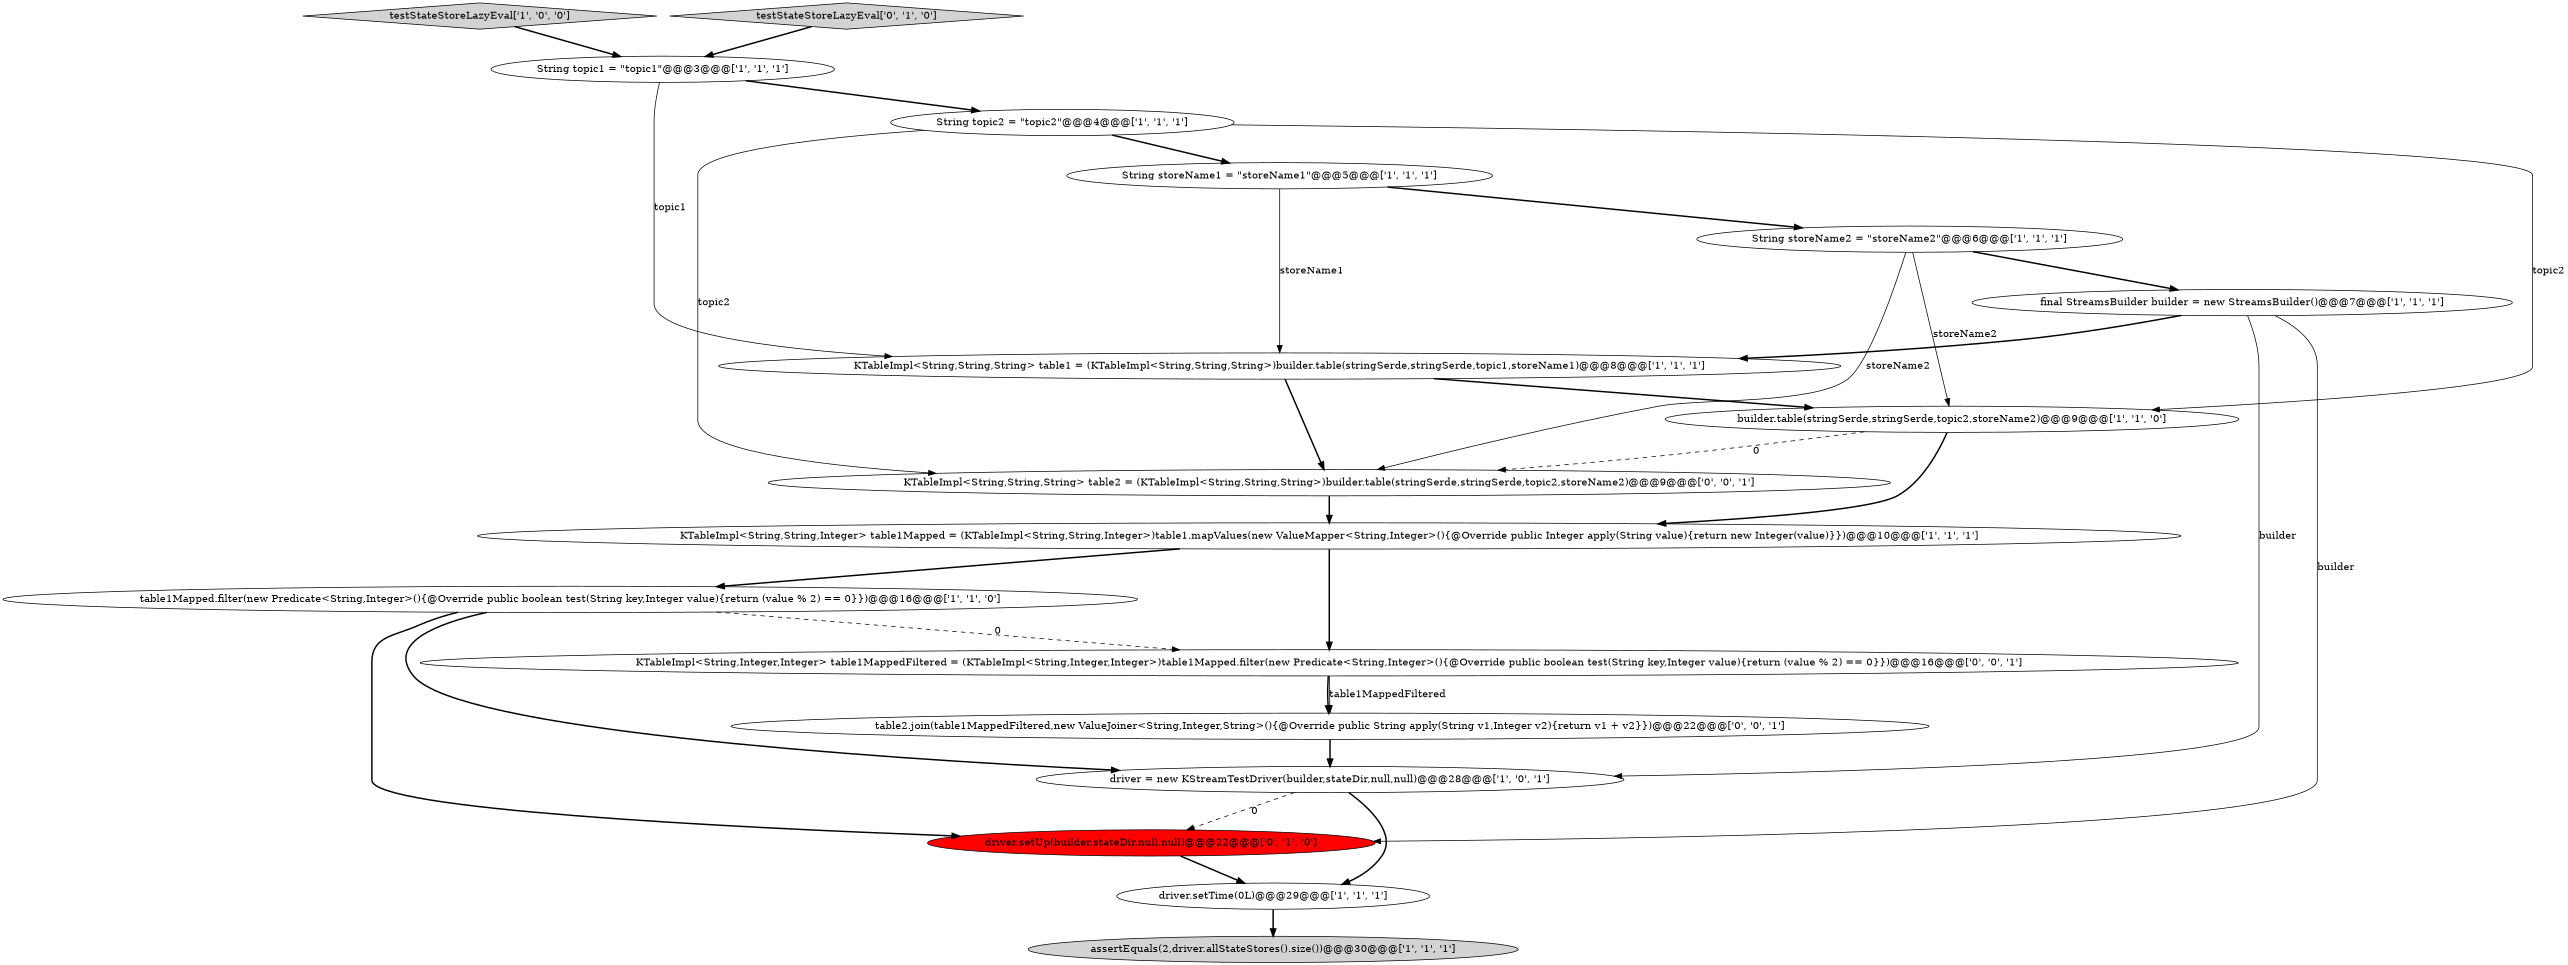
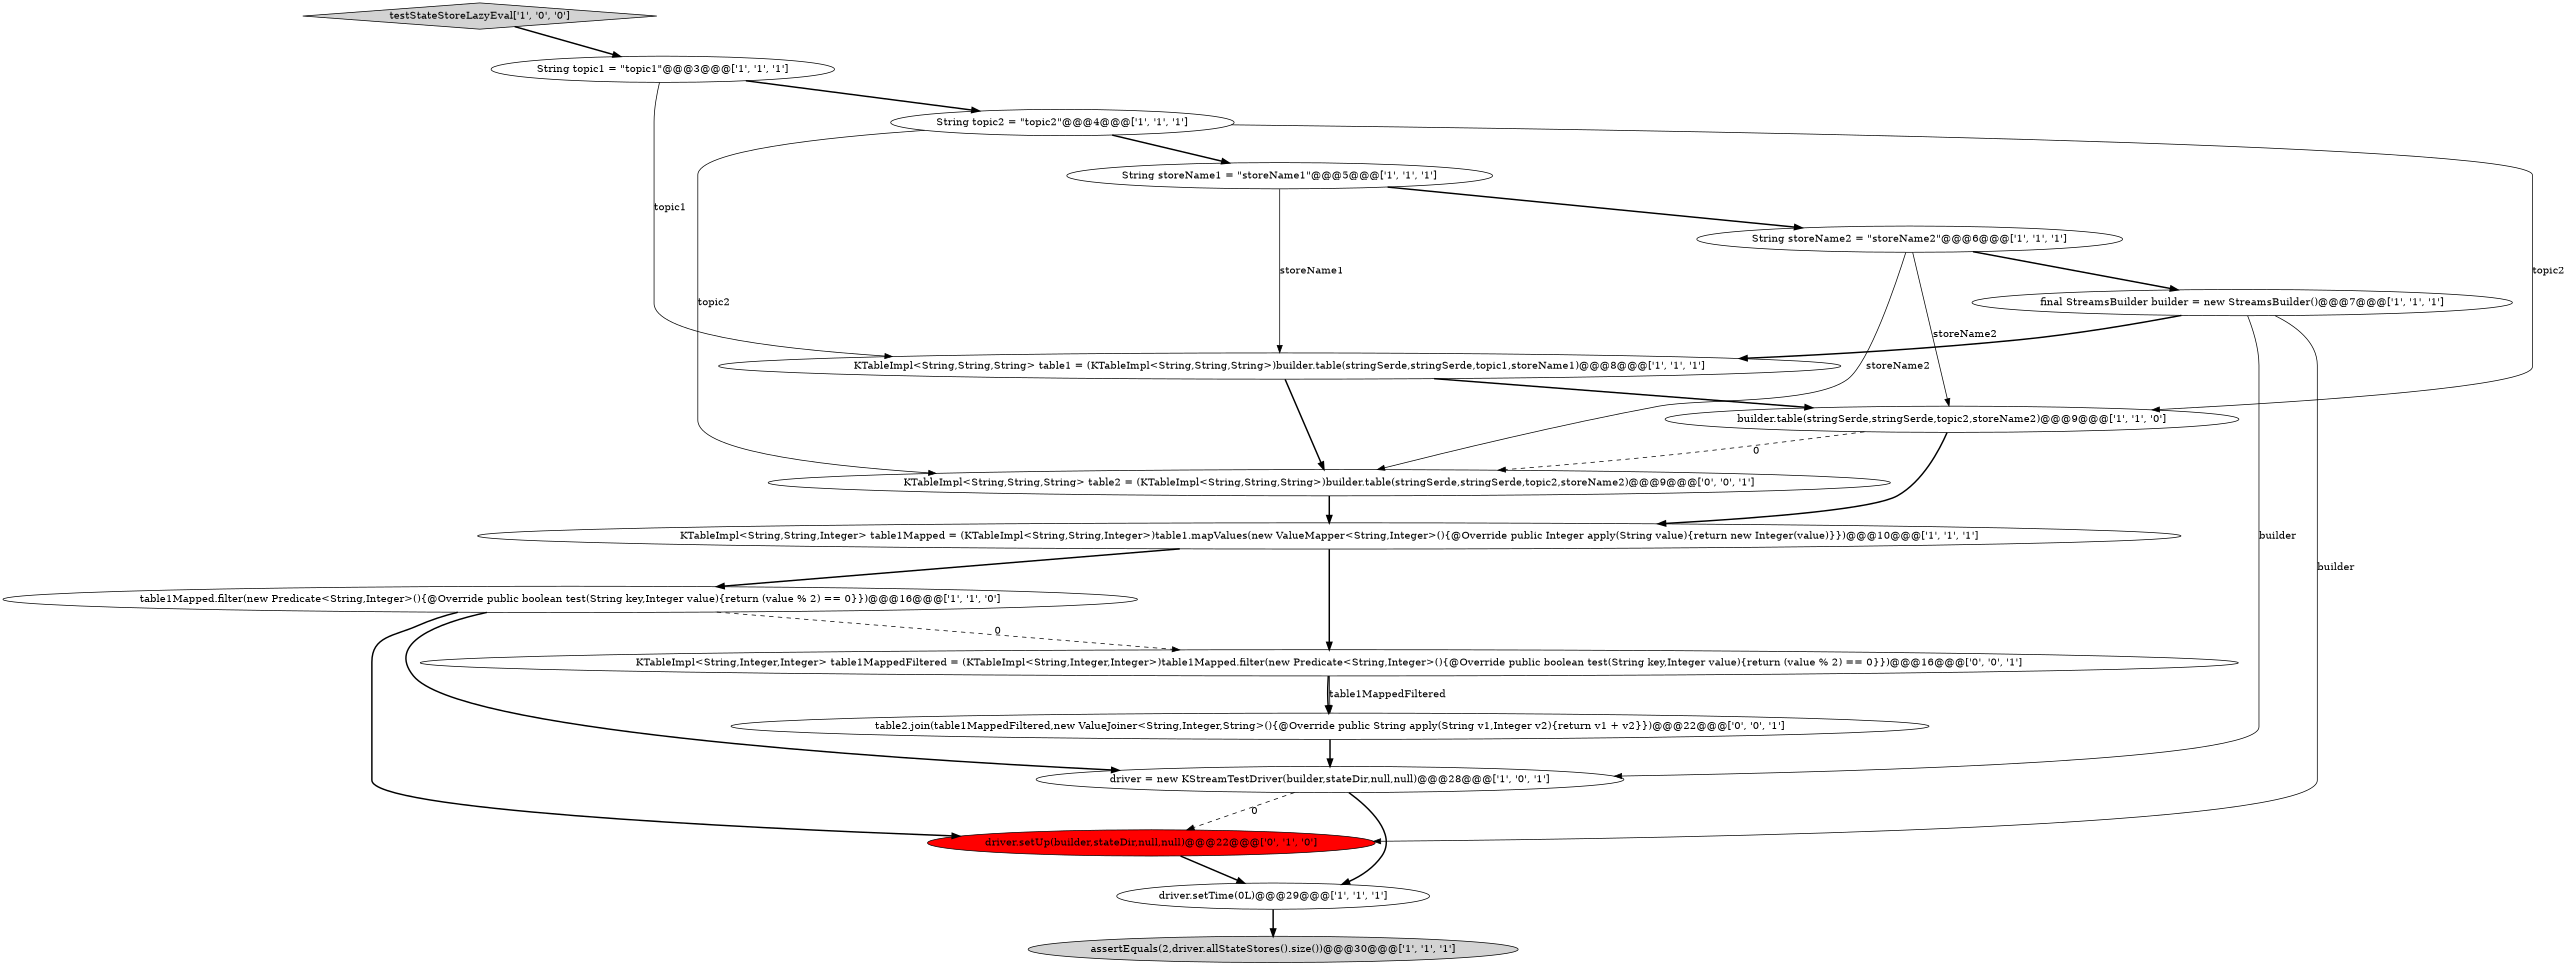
node "testStateStoreLazyEval['0', '1', '0']": removed
